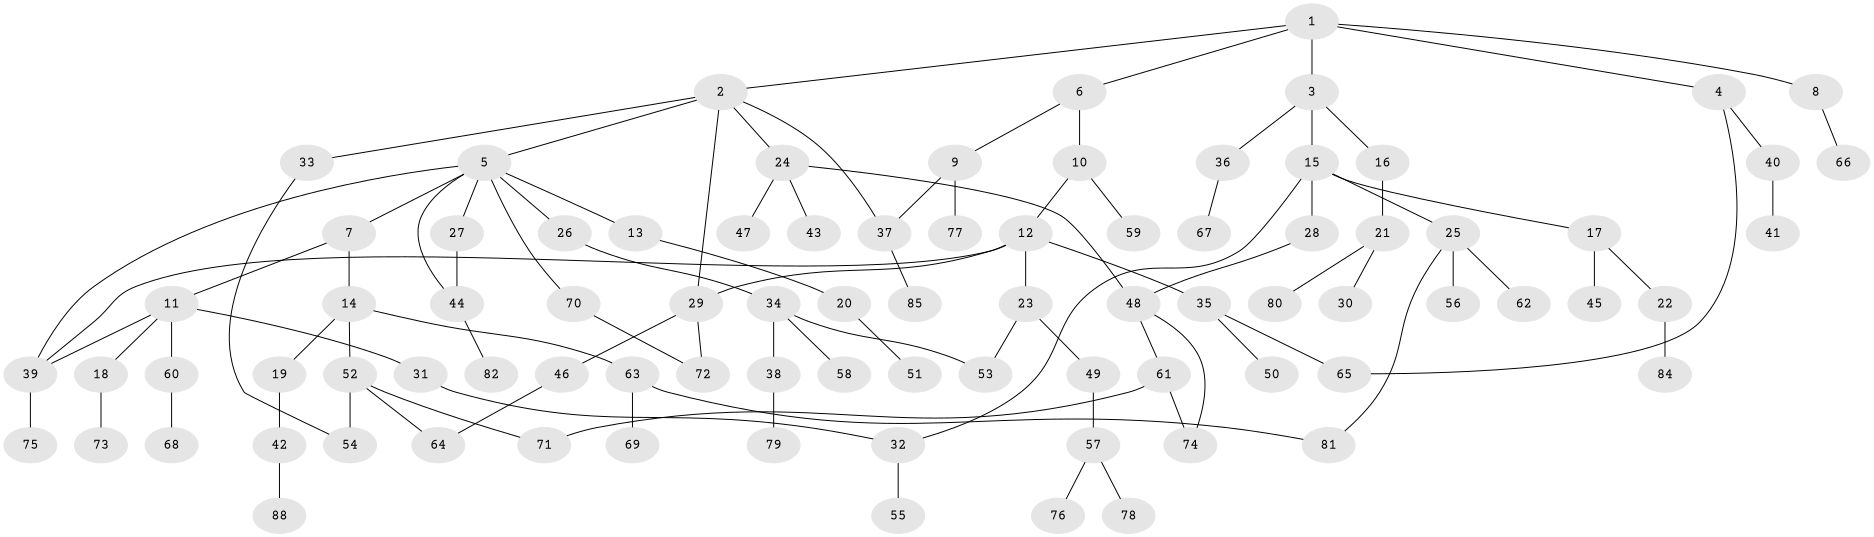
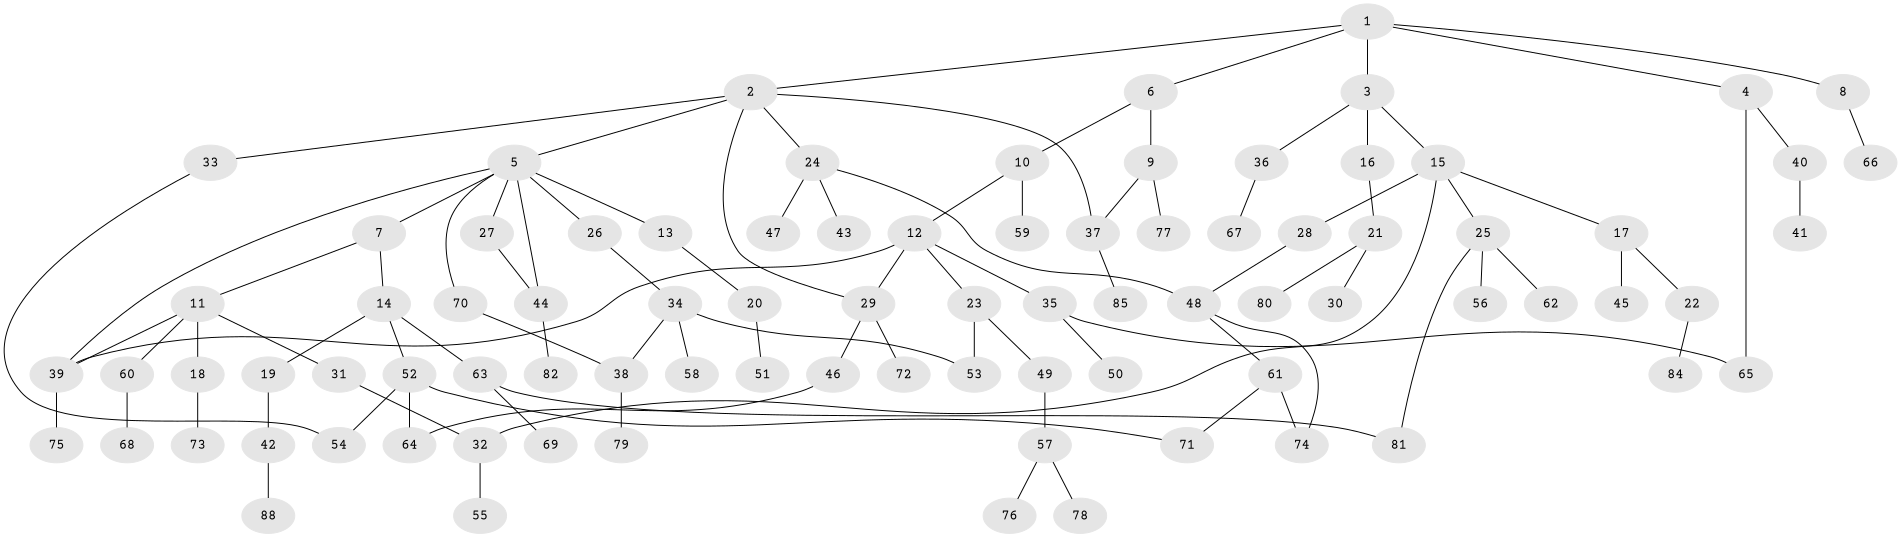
edge "70" -- "72": now "70" -- "38"
